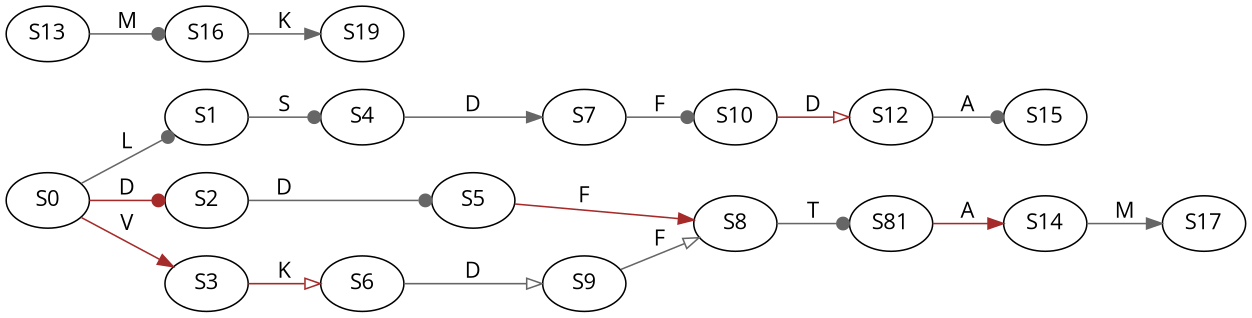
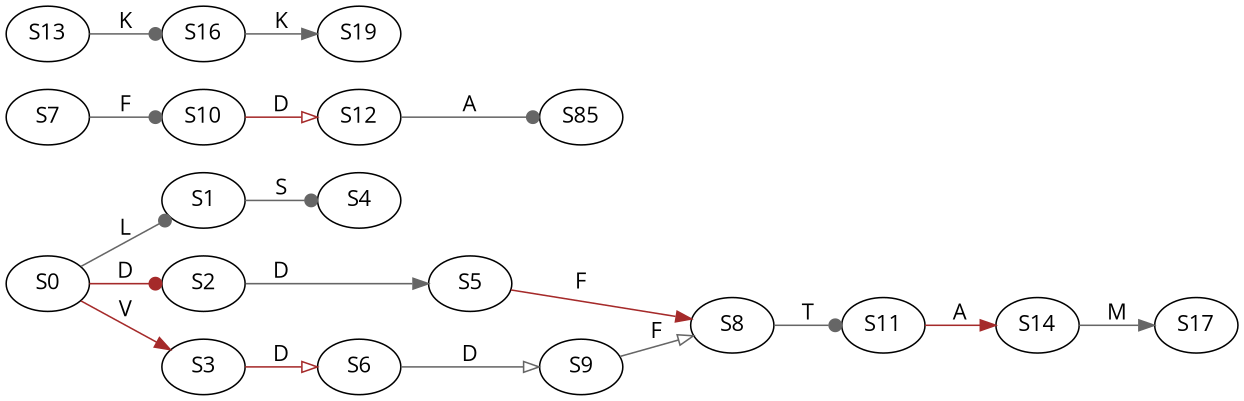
edge "S13" -> "S16": label "M" -> "K"
edge "S4" -> "S7": removed, label "D"
node "S15": label "S15" -> "S85"
edge "S2" -> "S5": arrowhead dot -> normal
node "S81": label "S81" -> "S11"
edge "S3" -> "S6": label "K" -> "D"
